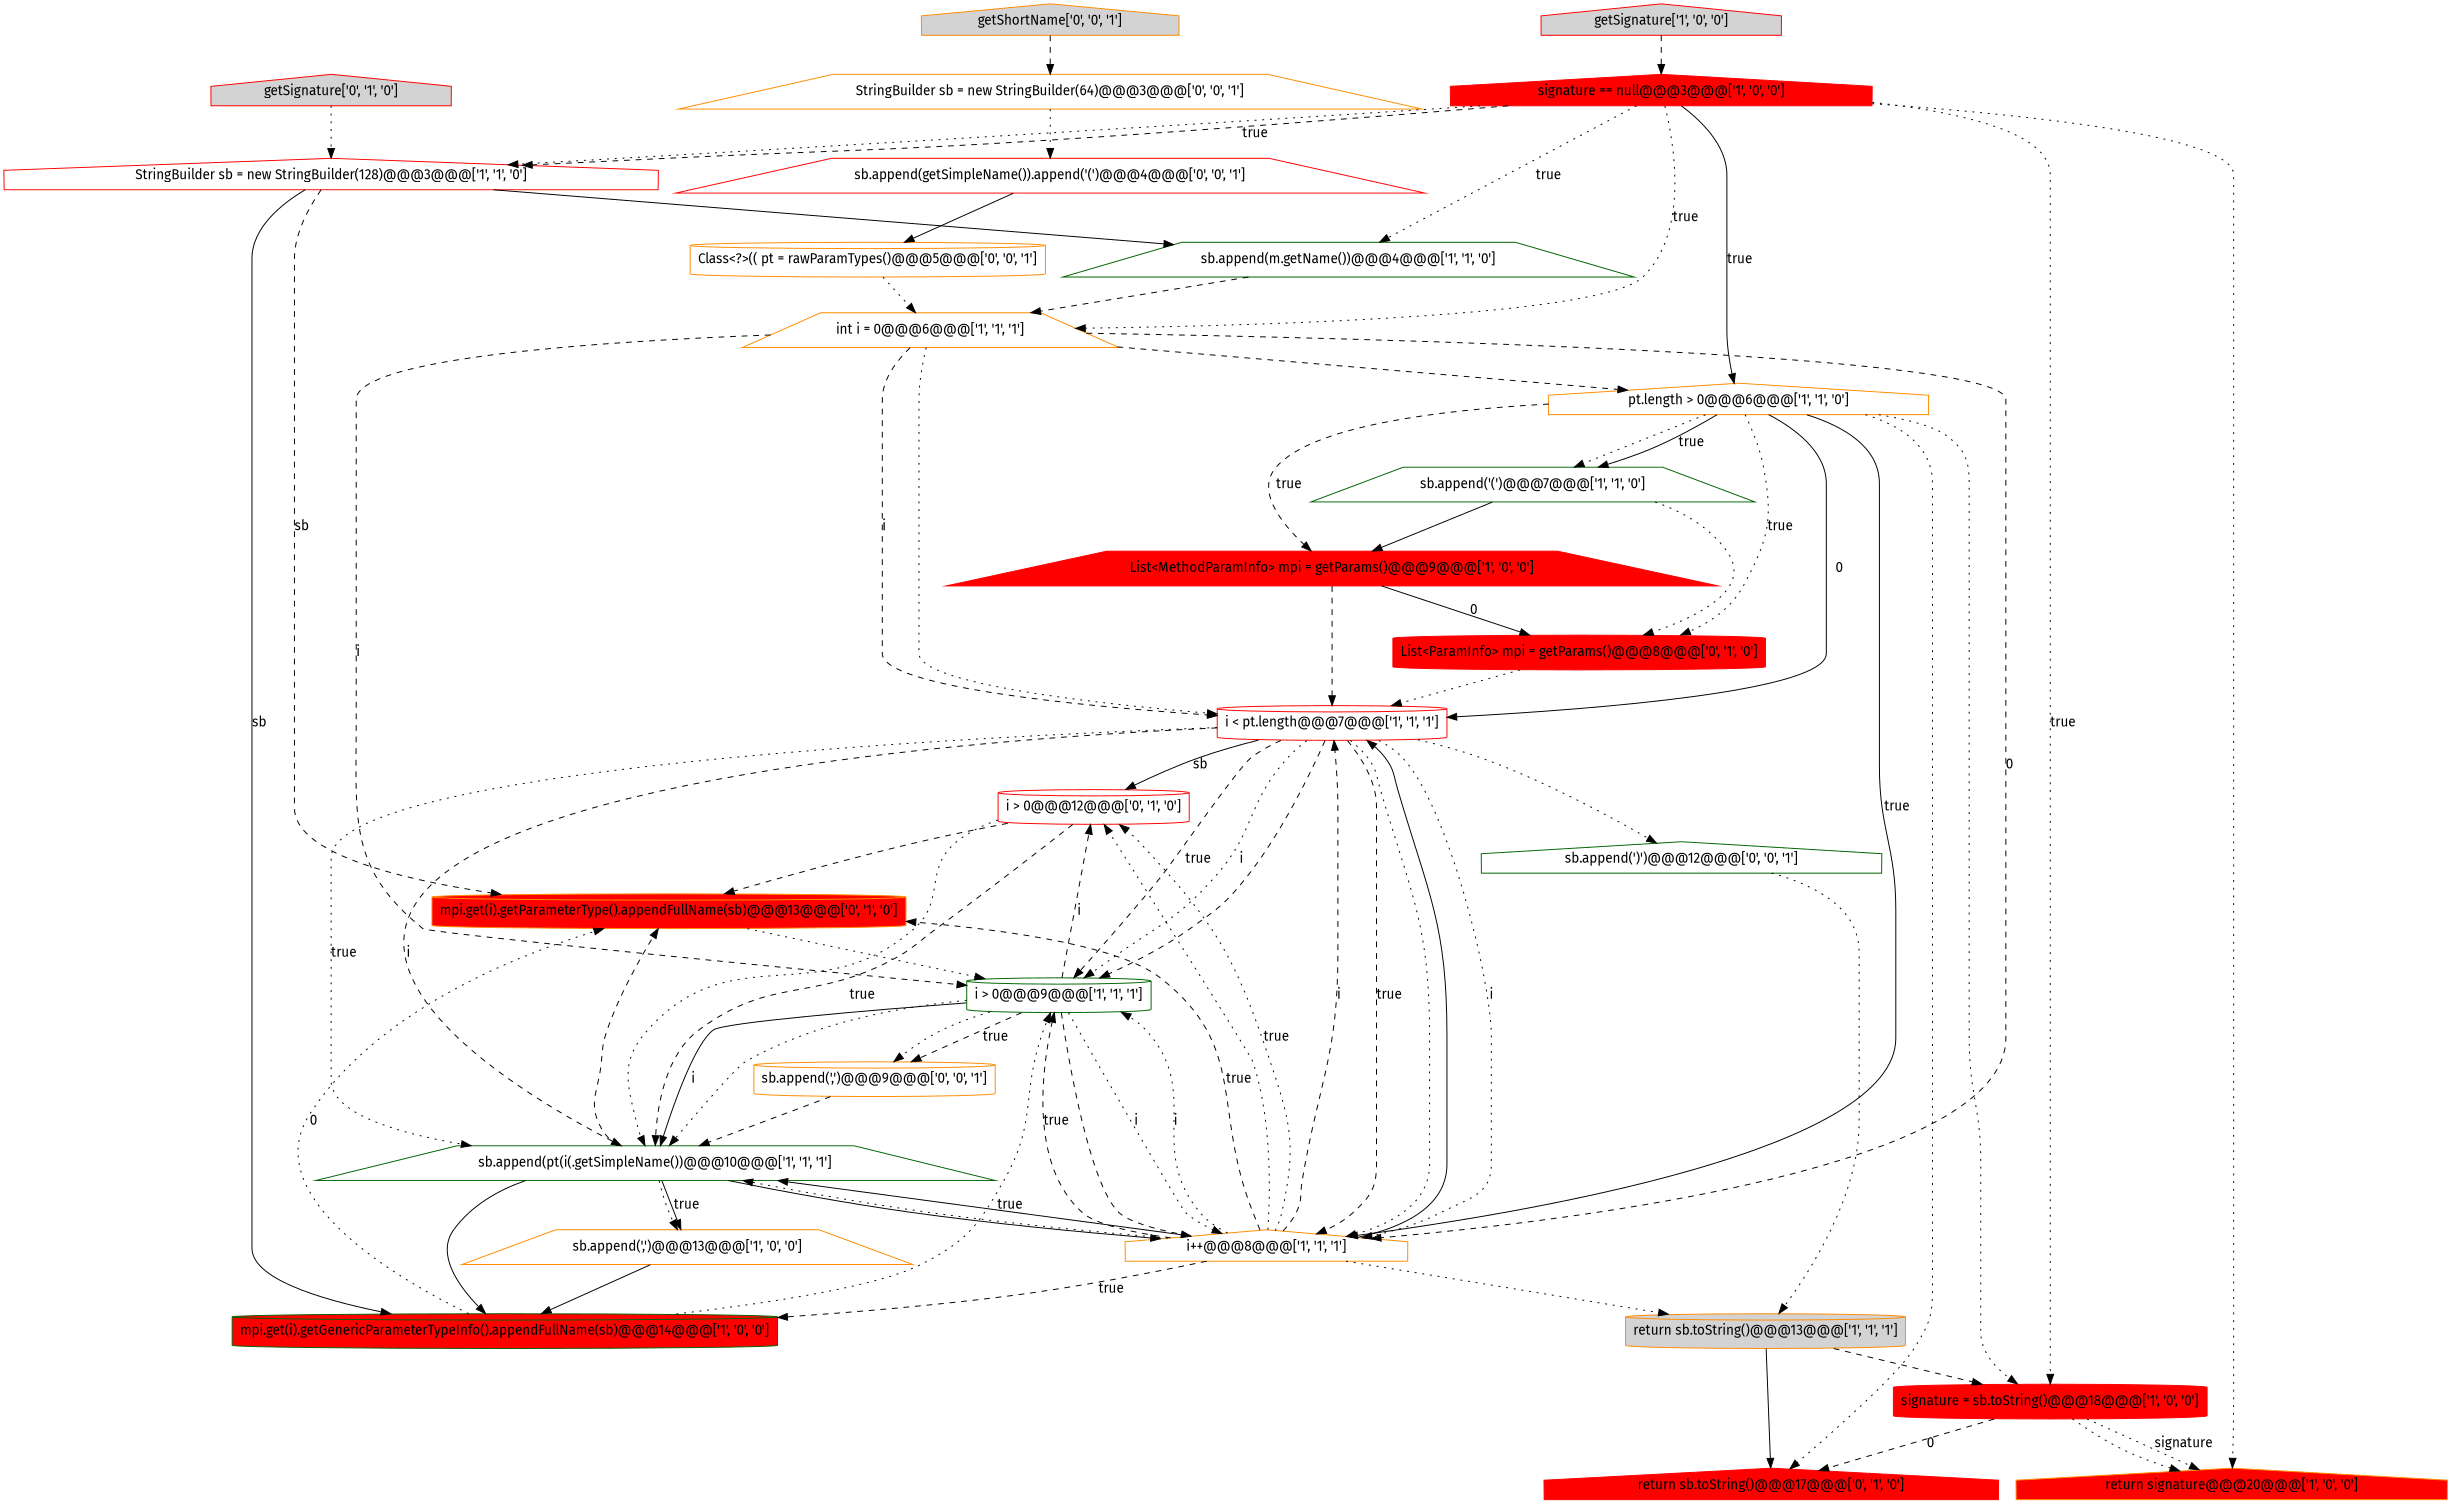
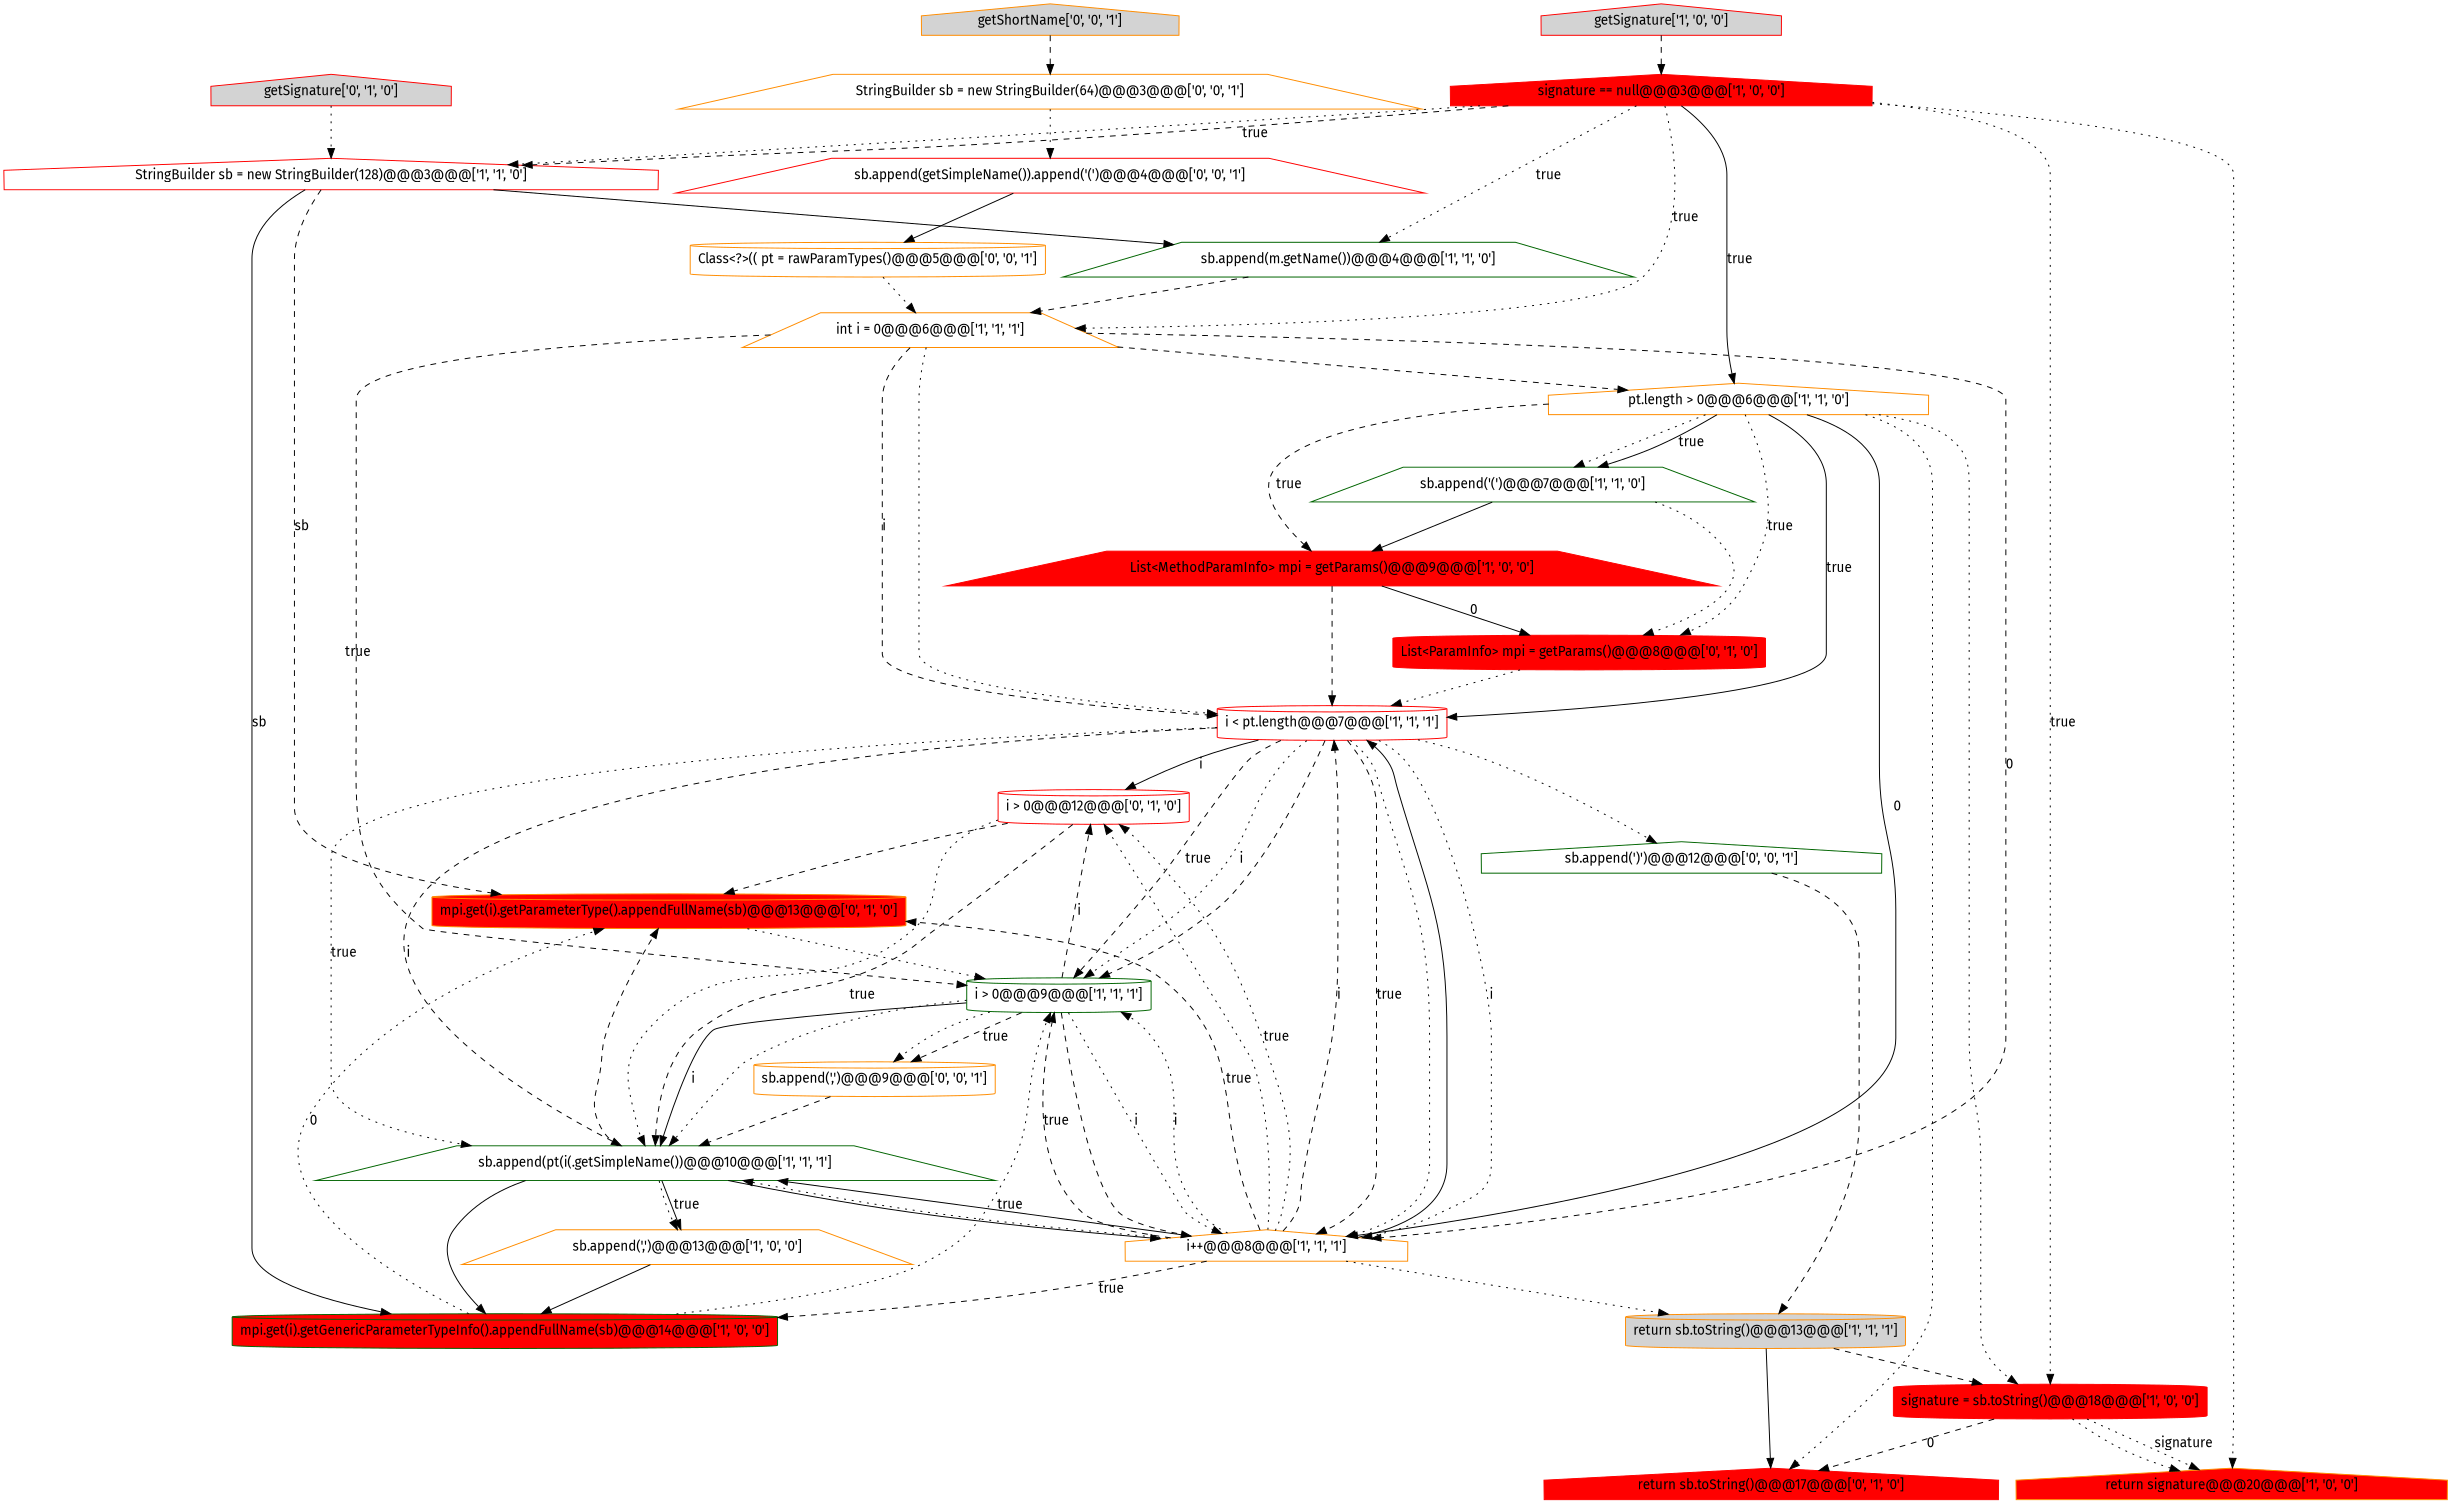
edge "pt.length > 0@@@6@@@['1', '1', '0']" -> "i < pt.length@@@7@@@['1', '1', '1']": label "0" -> "true"
edge "int i = 0@@@6@@@['1', '1', '1']" -> "i > 0@@@9@@@['1', '1', '1']": label "i" -> "true"
edge "i < pt.length@@@7@@@['1', '1', '1']" -> "i > 0@@@12@@@['0', '1', '0']": label "sb" -> "i"
edge "pt.length > 0@@@6@@@['1', '1', '0']" -> "i++@@@8@@@['1', '1', '1']": label "true" -> "0"
edge "sb.append(')')@@@12@@@['0', '0', '1']" -> "return sb.toString()@@@13@@@['1', '1', '1']": style dotted -> dashed
